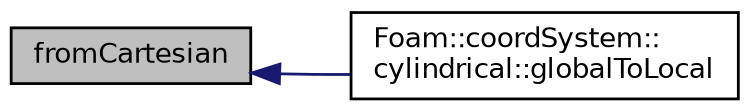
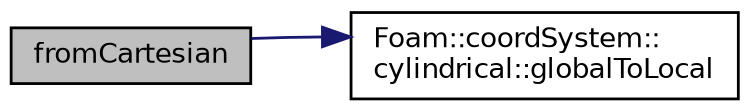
edge "Foam::coordSystem:: cylindrical::globalToLocal" -> "fromCartesian": reversed
